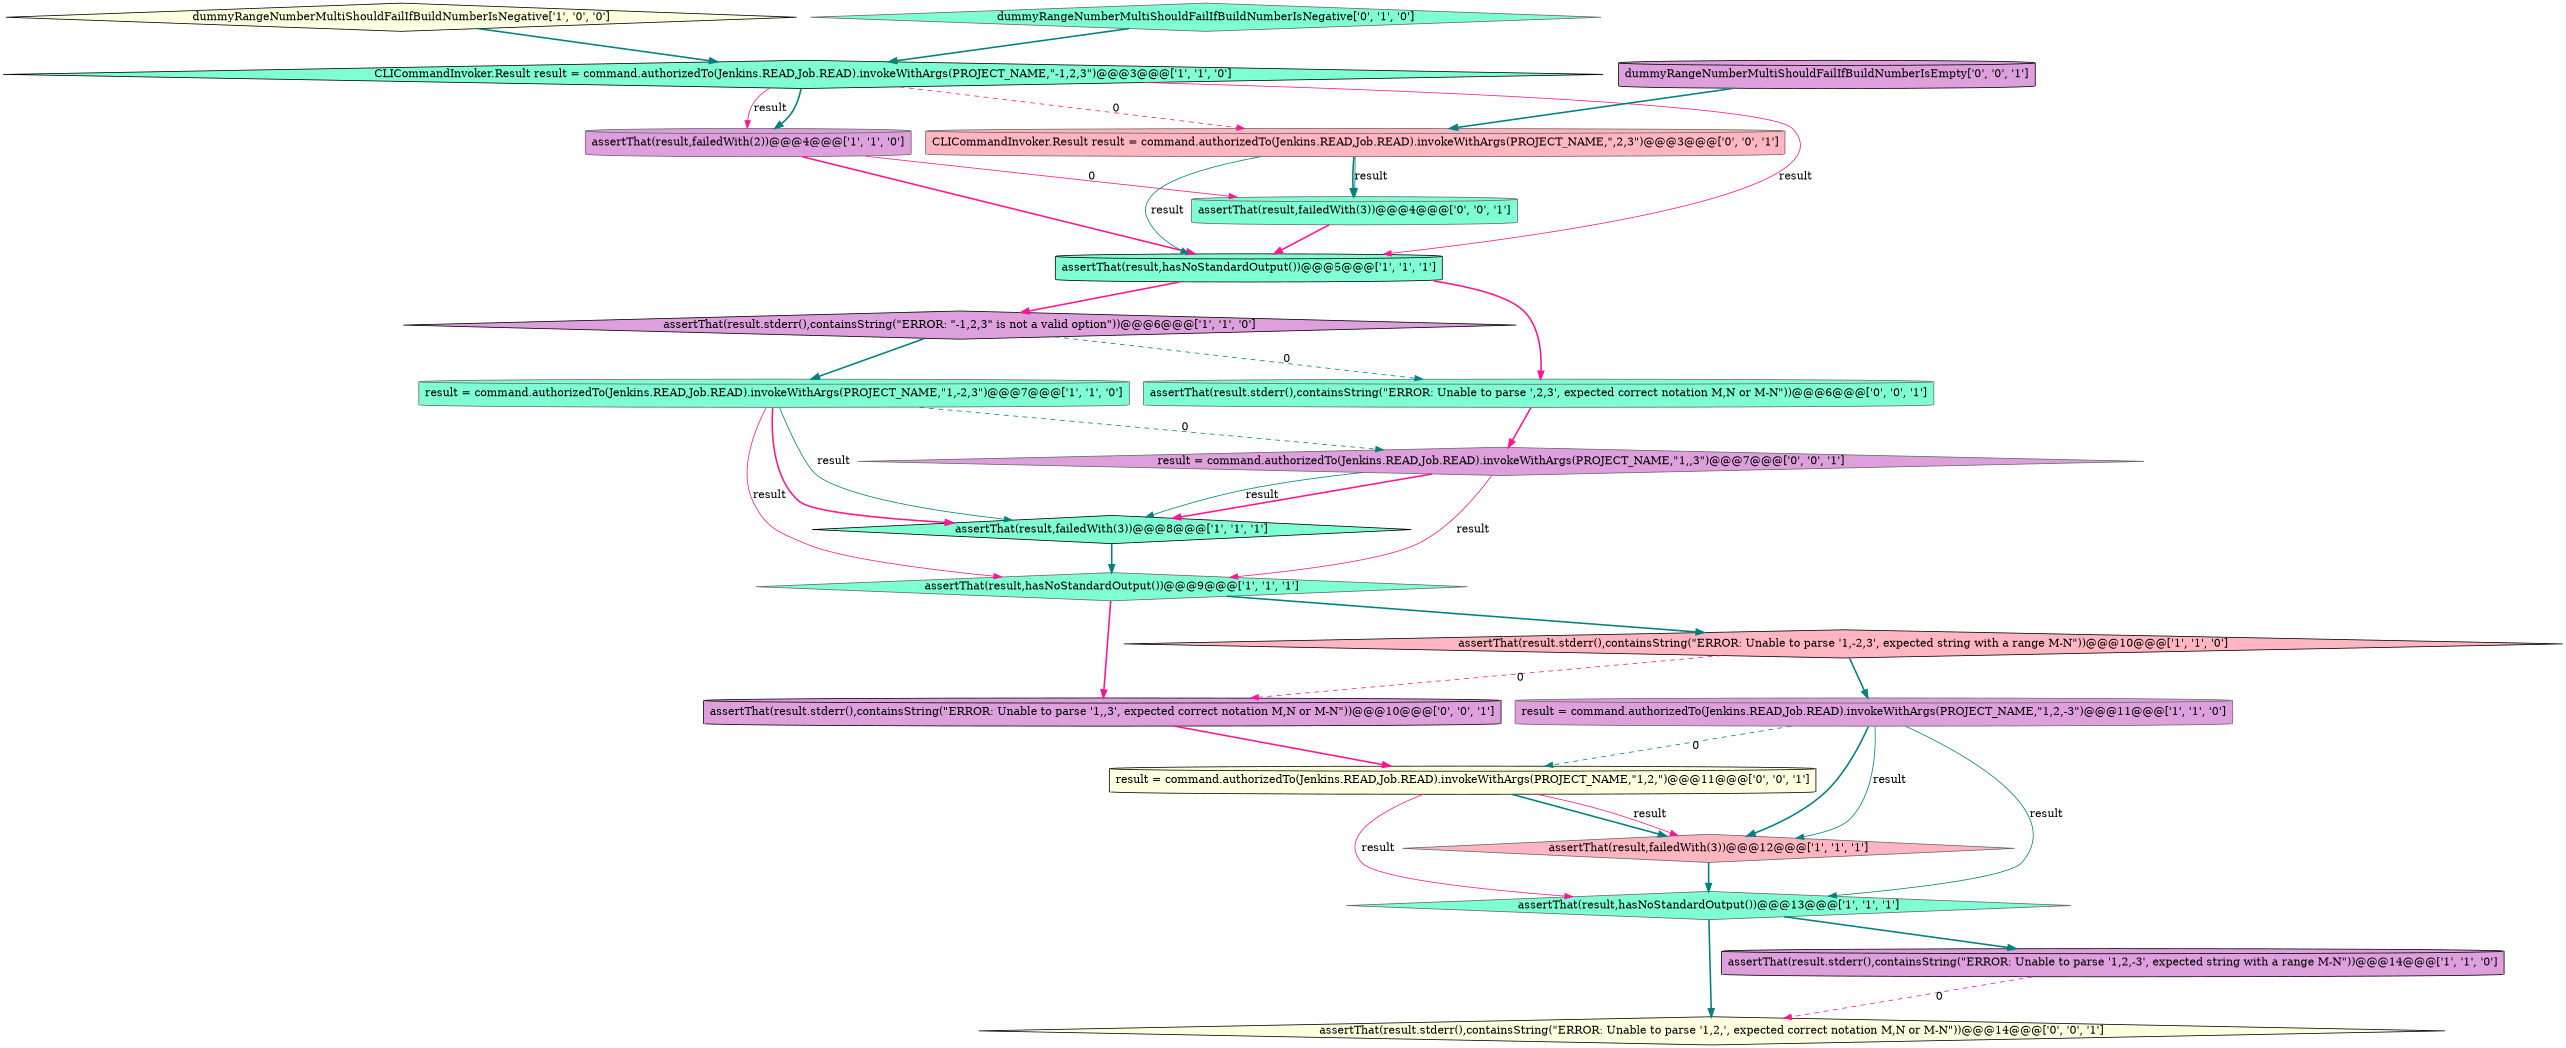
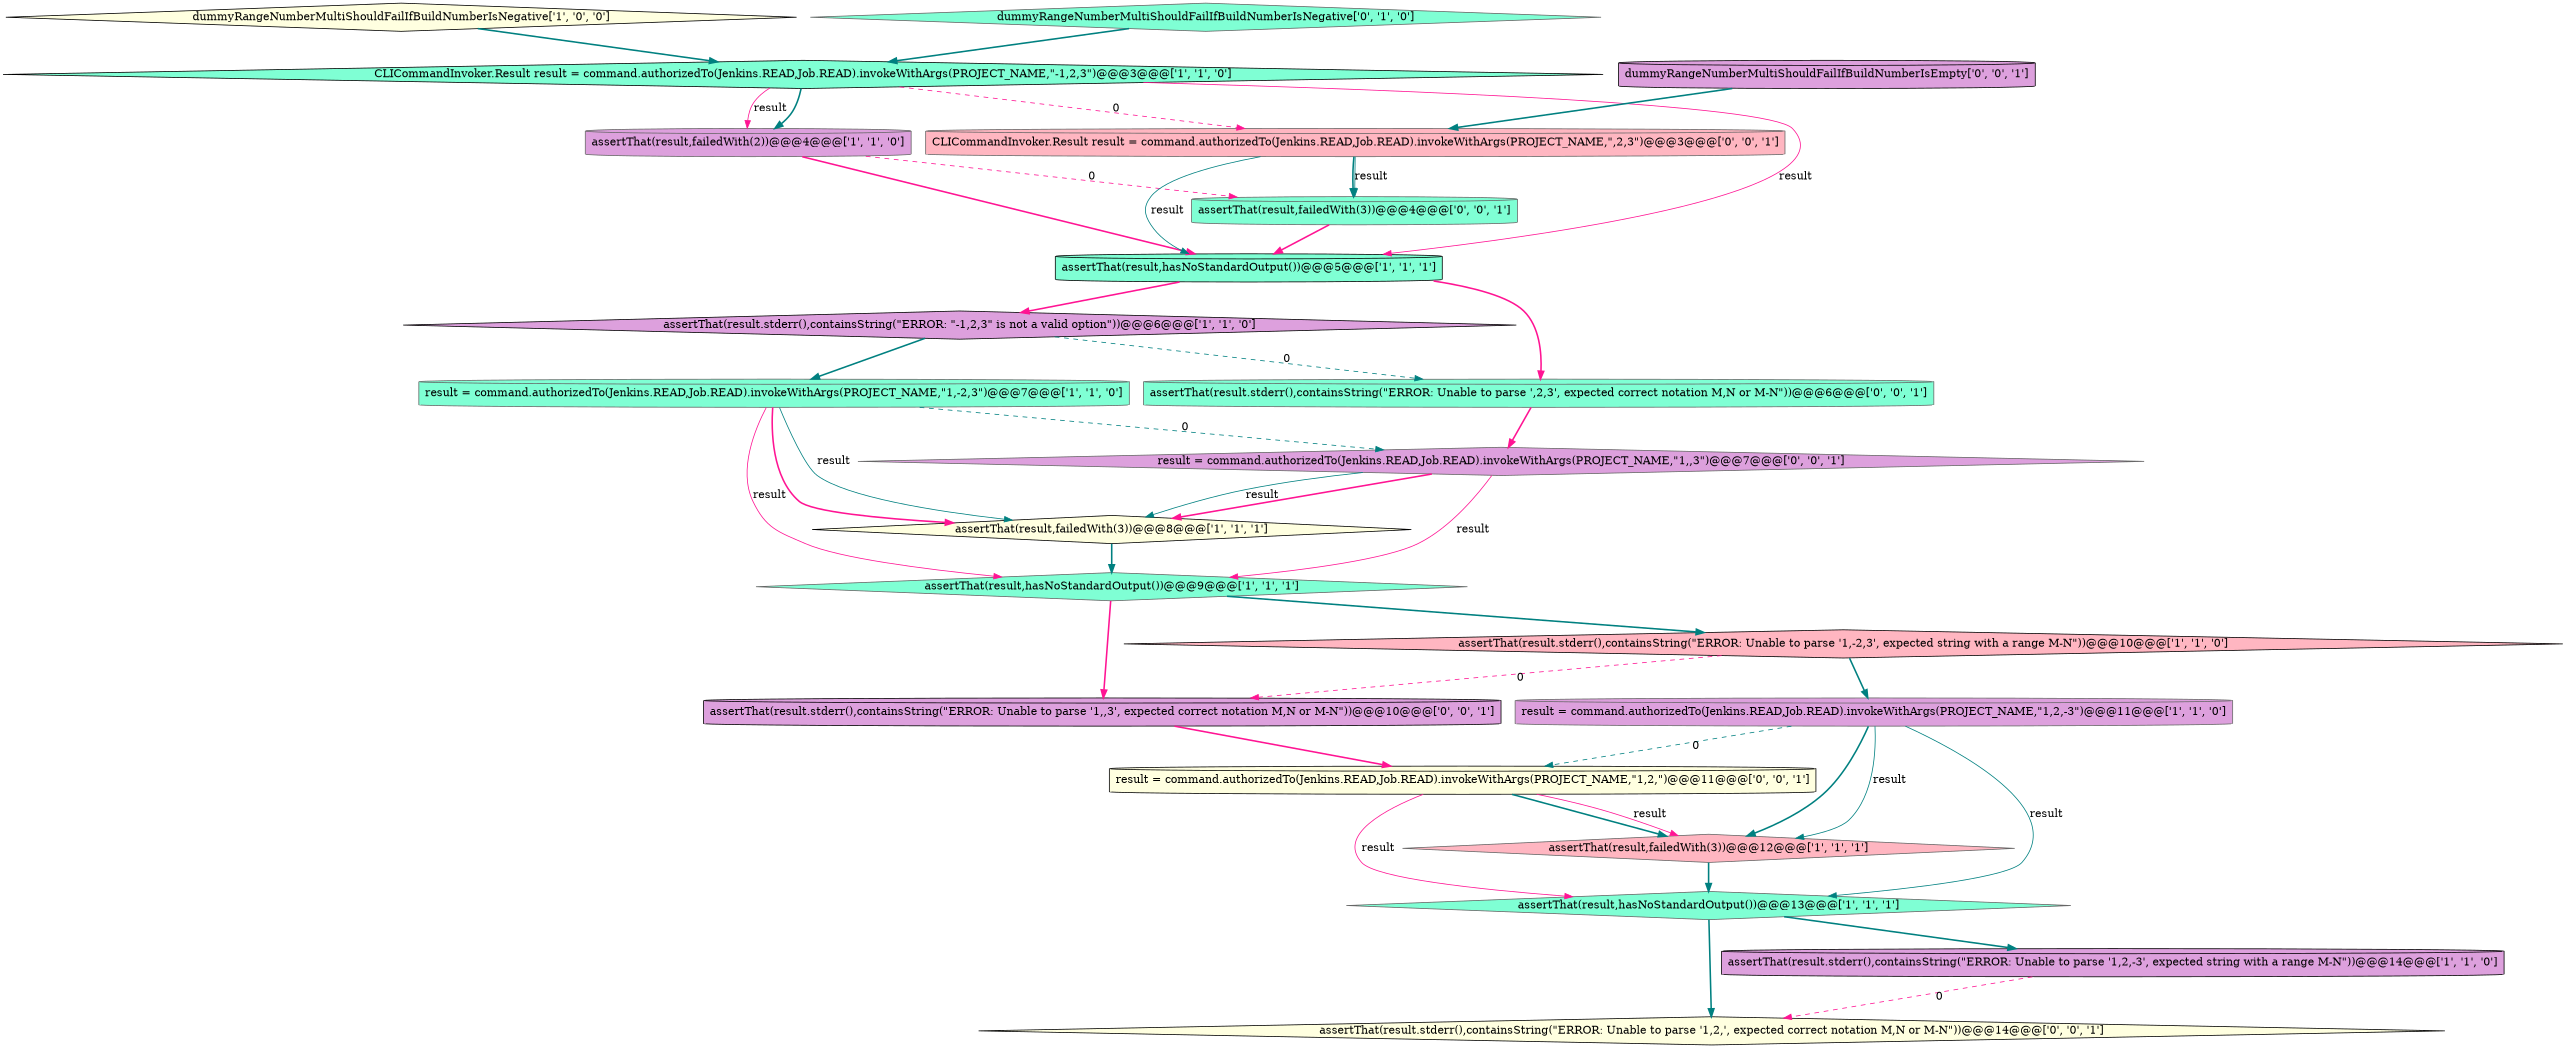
edge "assertThat(result,failedWith(2))@@@4@@@['1', '1', '0']" -> "assertThat(result,failedWith(3))@@@4@@@['0', '0', '1']": style solid -> dashed
node "assertThat(result,failedWith(3))@@@8@@@['1', '1', '1']": fillcolor aquamarine -> lightyellow
